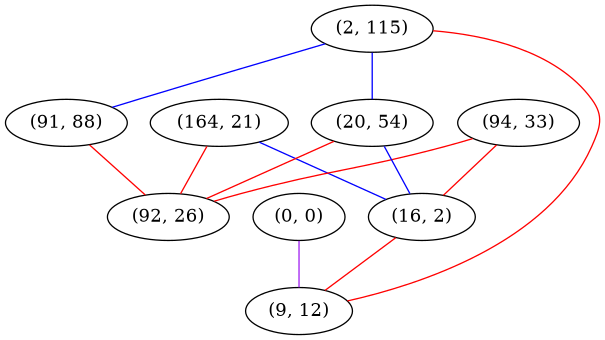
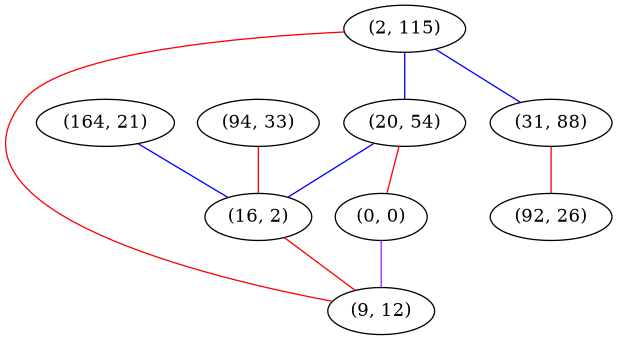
node "(91, 88)": label "(91, 88)" -> "(31, 88)"
edge "(164, 21)" -- "(92, 26)": removed
edge "(20, 54)" -- "(92, 26)": now "(20, 54)" -- "(0, 0)"
edge "(94, 33)" -- "(92, 26)": removed
